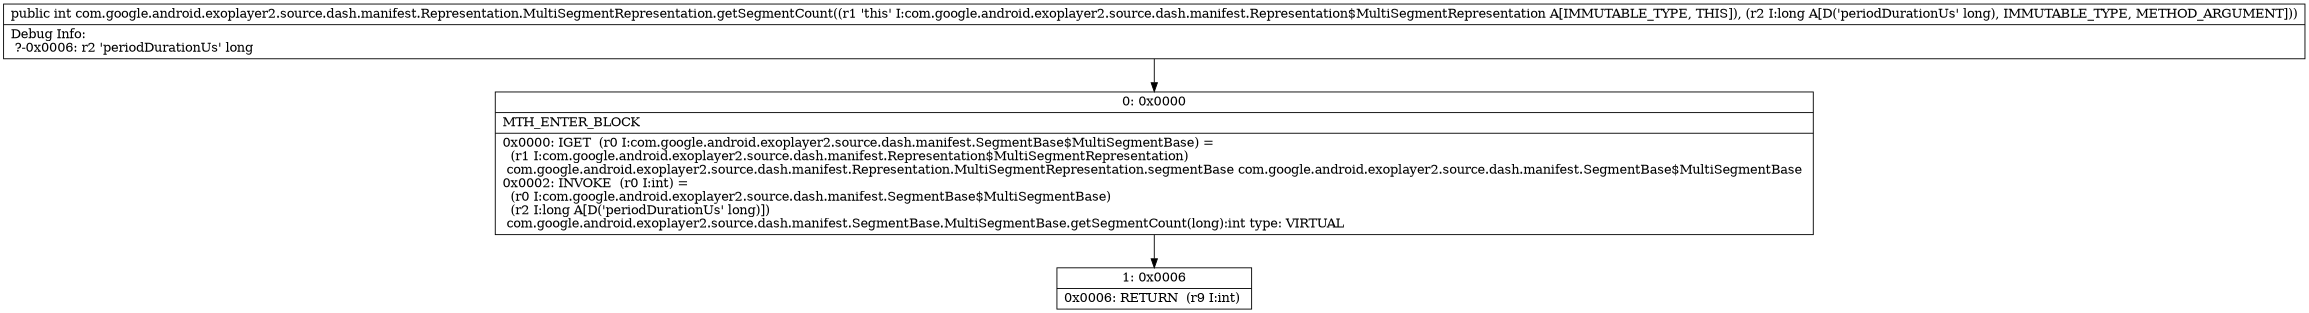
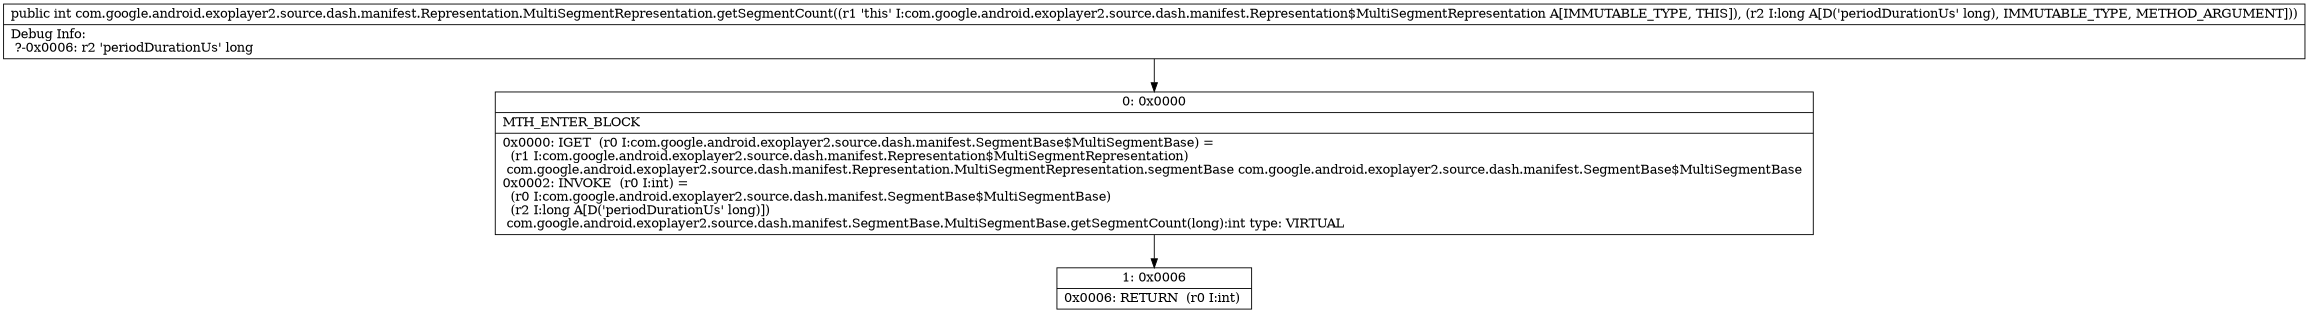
node "1: 0x0006": text "0x0006: RETURN  (r9 I:int)" -> "0x0006: RETURN  (r0 I:int)"
